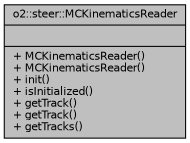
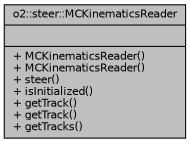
node "o2::steer::MCKinematicsReader": text "+ init()" -> "+ steer()"
